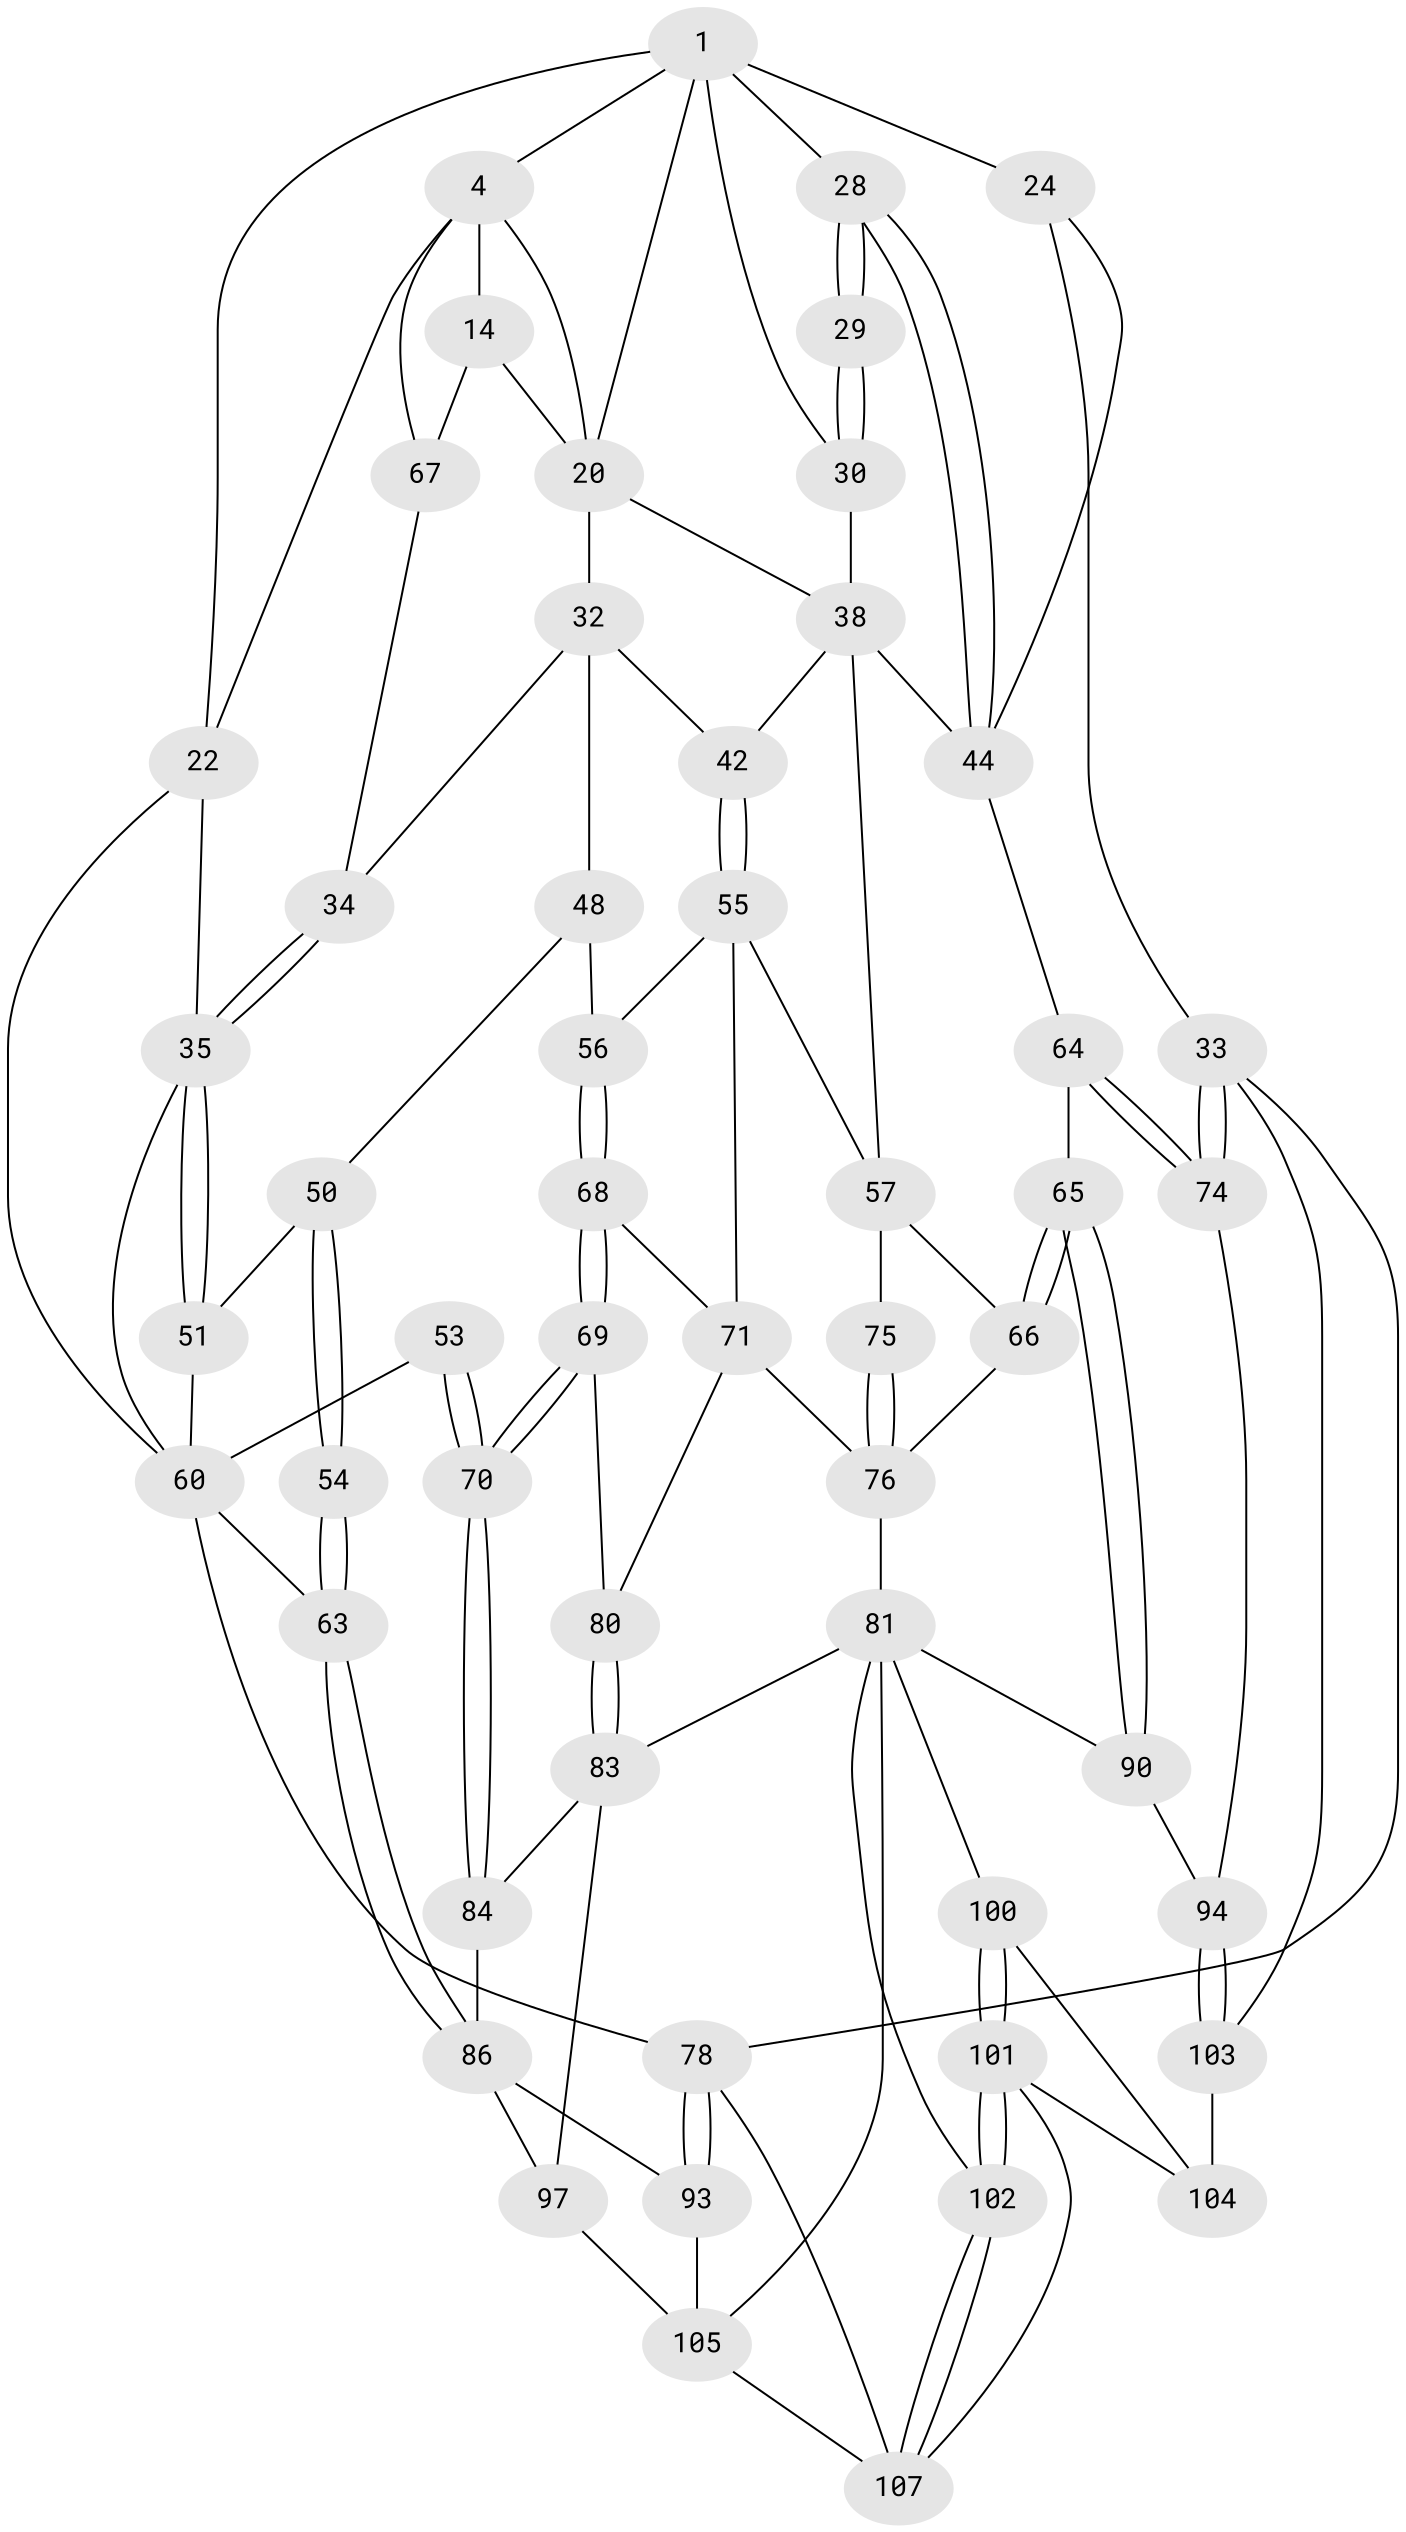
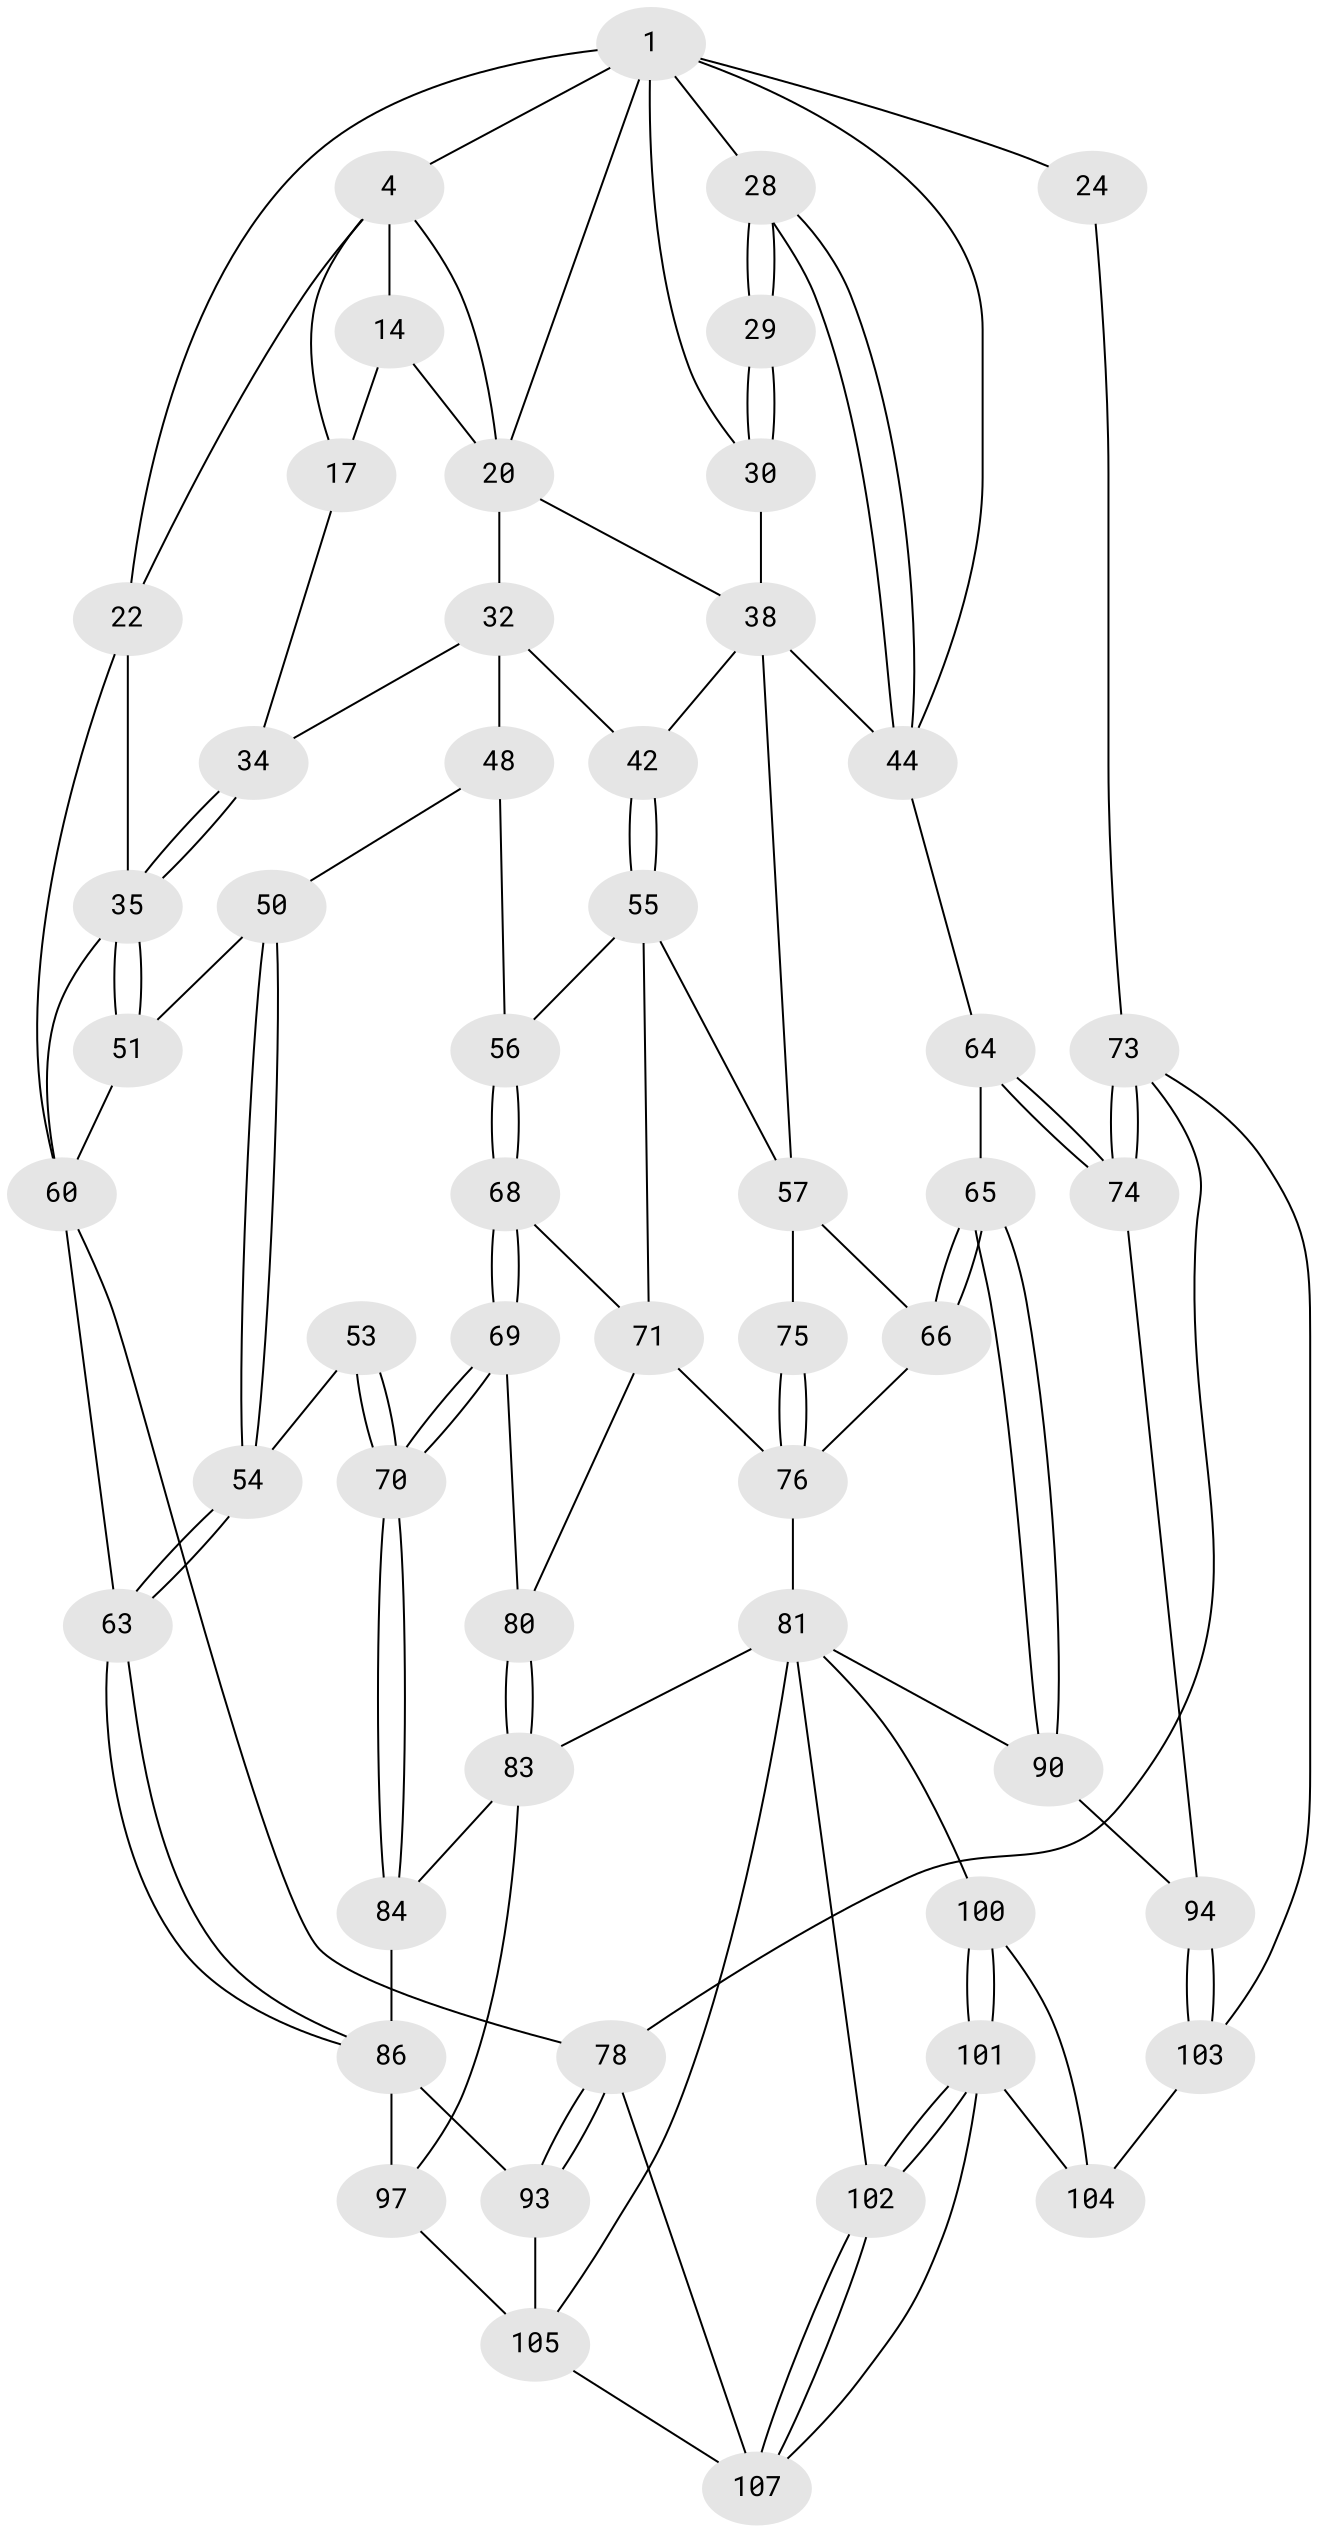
edge "24" -- "44": now "1" -- "44"
node "67": label "67" -> "17"
node "33": label "33" -> "73"
edge "53" -- "60": now "53" -- "54"
